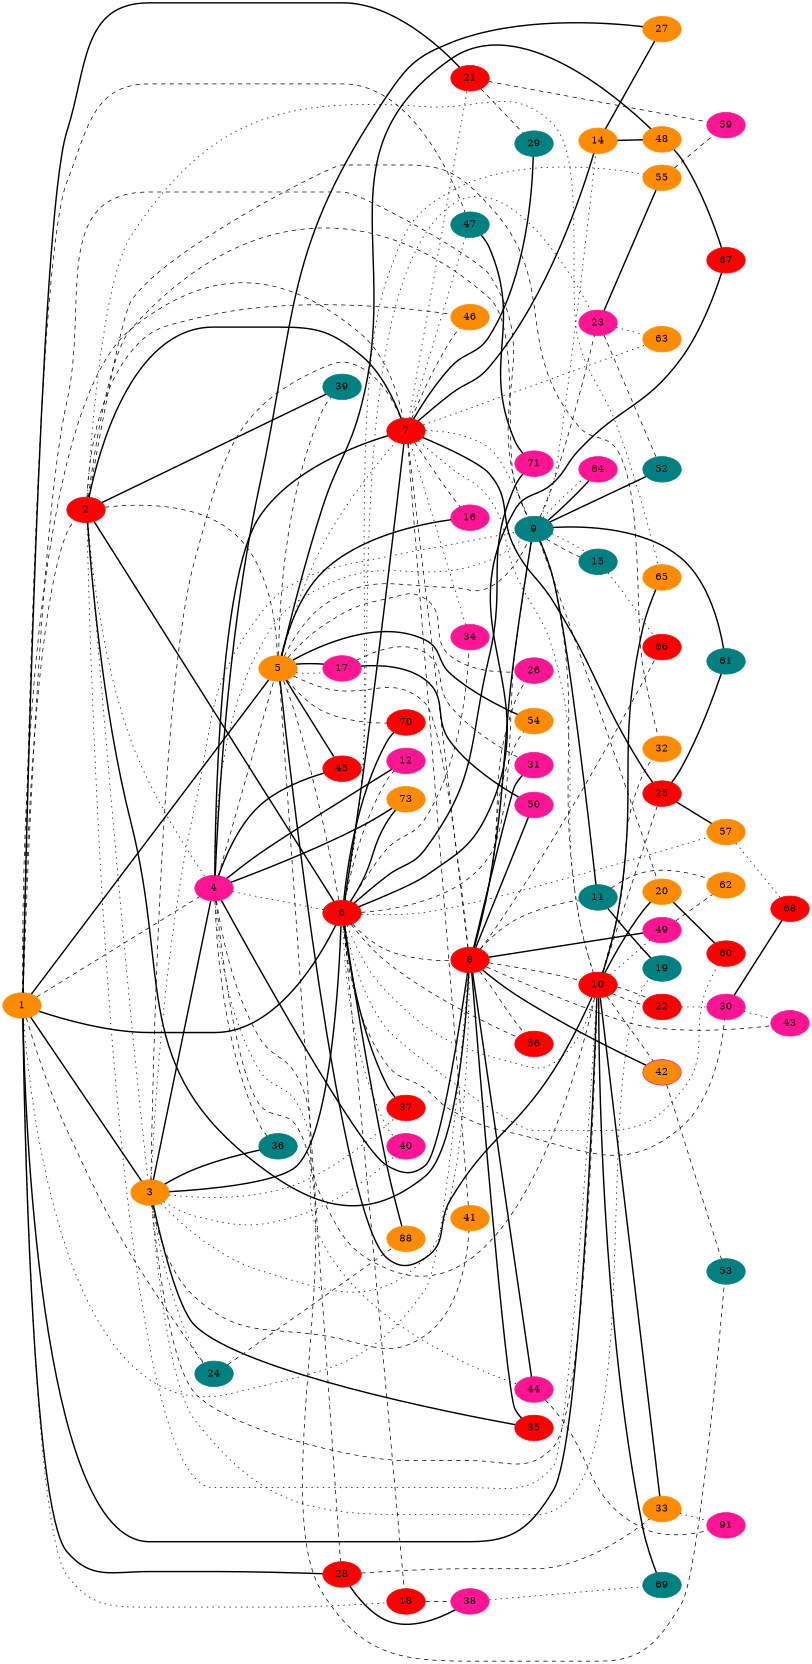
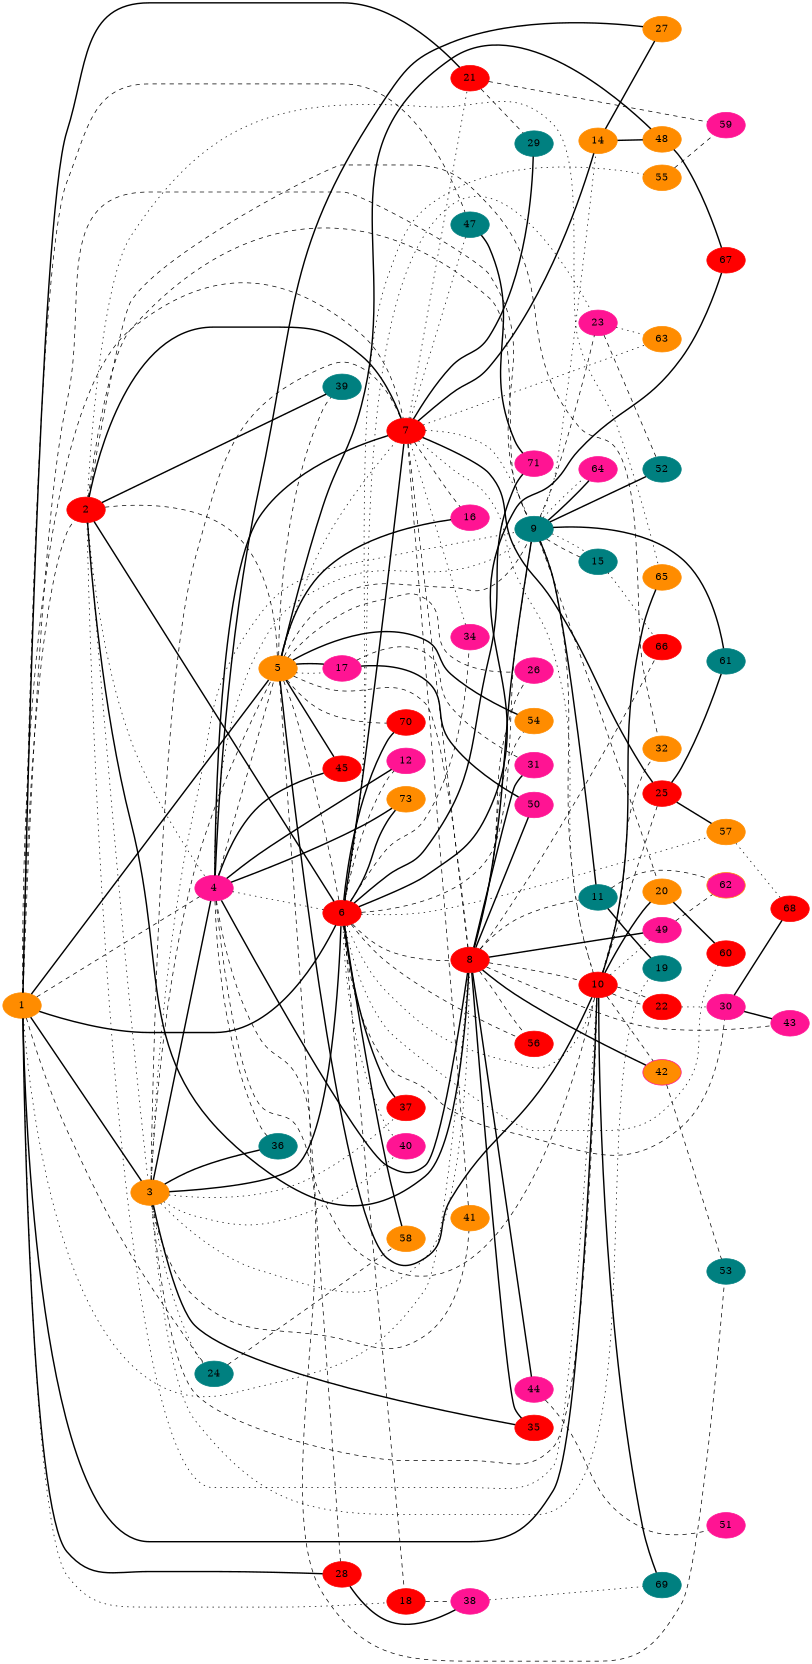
edge "55" -- "23": removed
node "46": removed
node "62": fillcolor darkorange -> deeppink
edge "5" -- "3": added
edge "30" -- "43": style dotted -> bold
edge "4" -- "44": removed
node "88": label "88" -> "58"
node "33": removed
node "91": label "91" -> "51"
